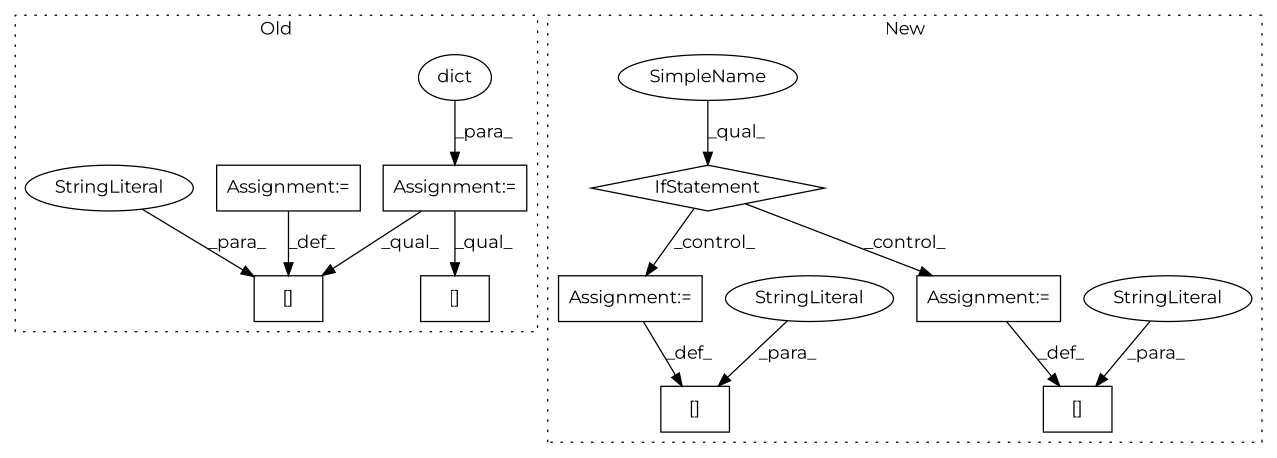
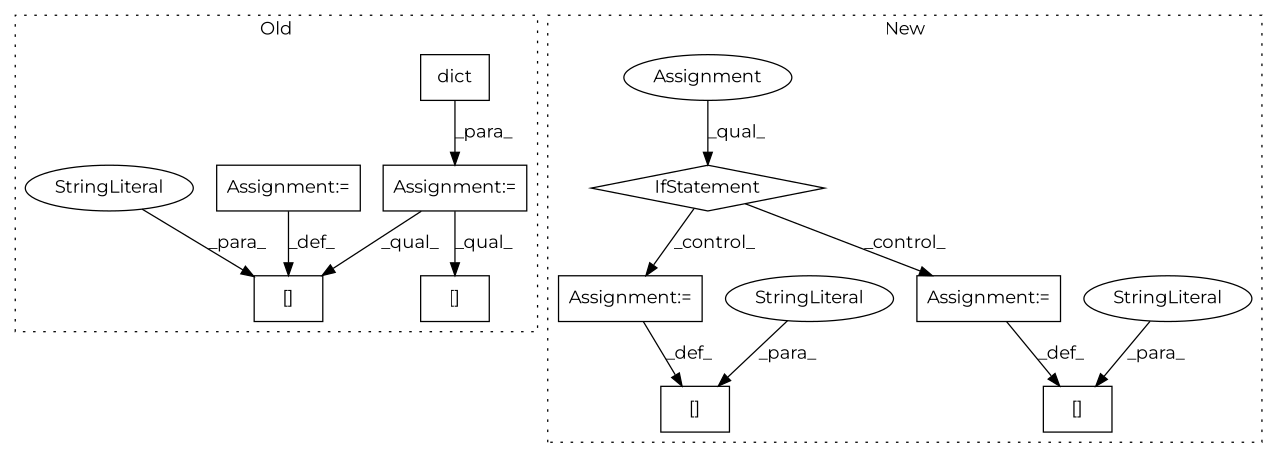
node "dict": shape ellipse -> box
node "SimpleName": label "SimpleName" -> "Assignment"
